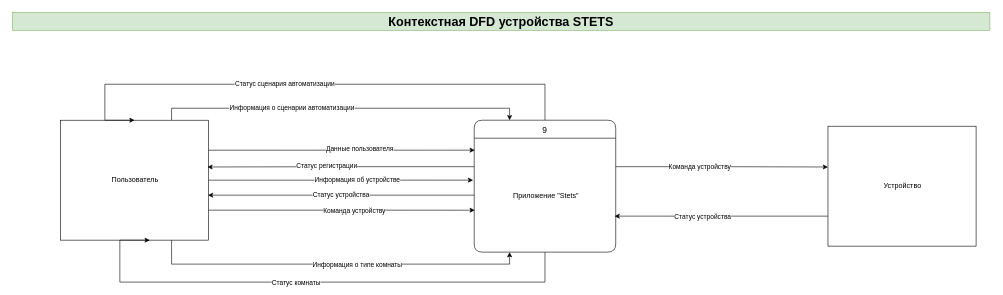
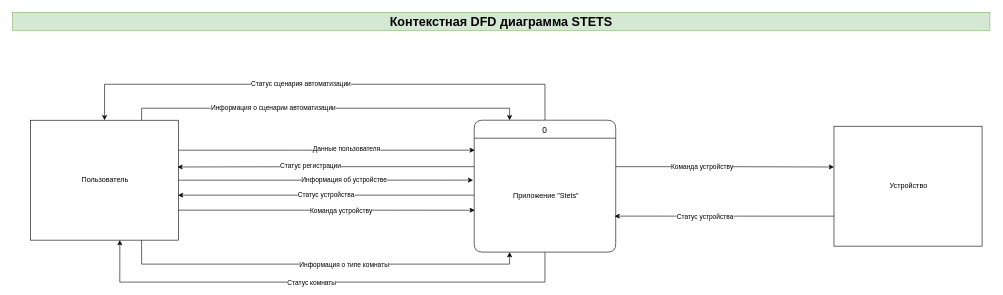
node "Контекстная DFD устройства STETS": label "Контекстная DFD устройства STETS" -> "Контекстная DFD диаграмма STETS"
node "9": label "9" -> "0"
node "Пользователь": moved (134, 180) -> (104, 180)
node "Устройство": moved (902, 186) -> (908, 186)
